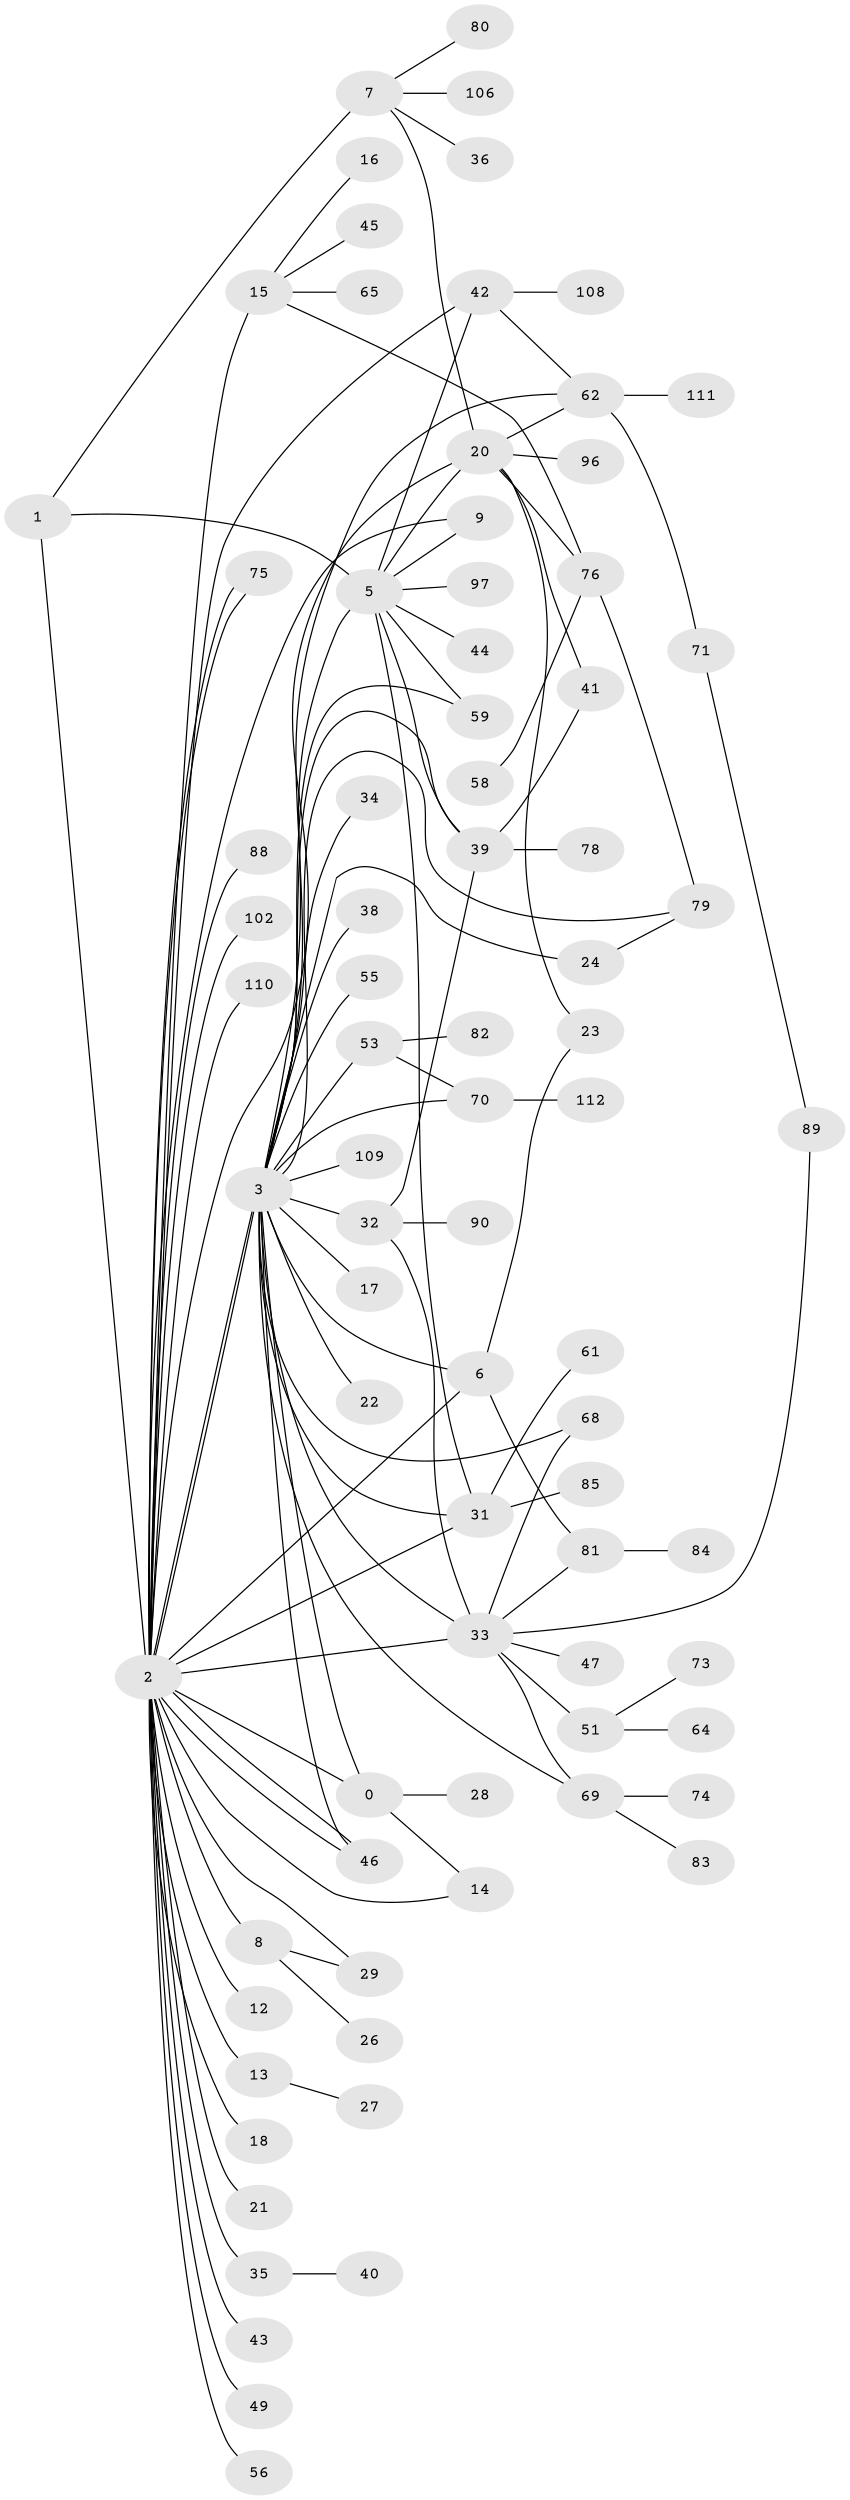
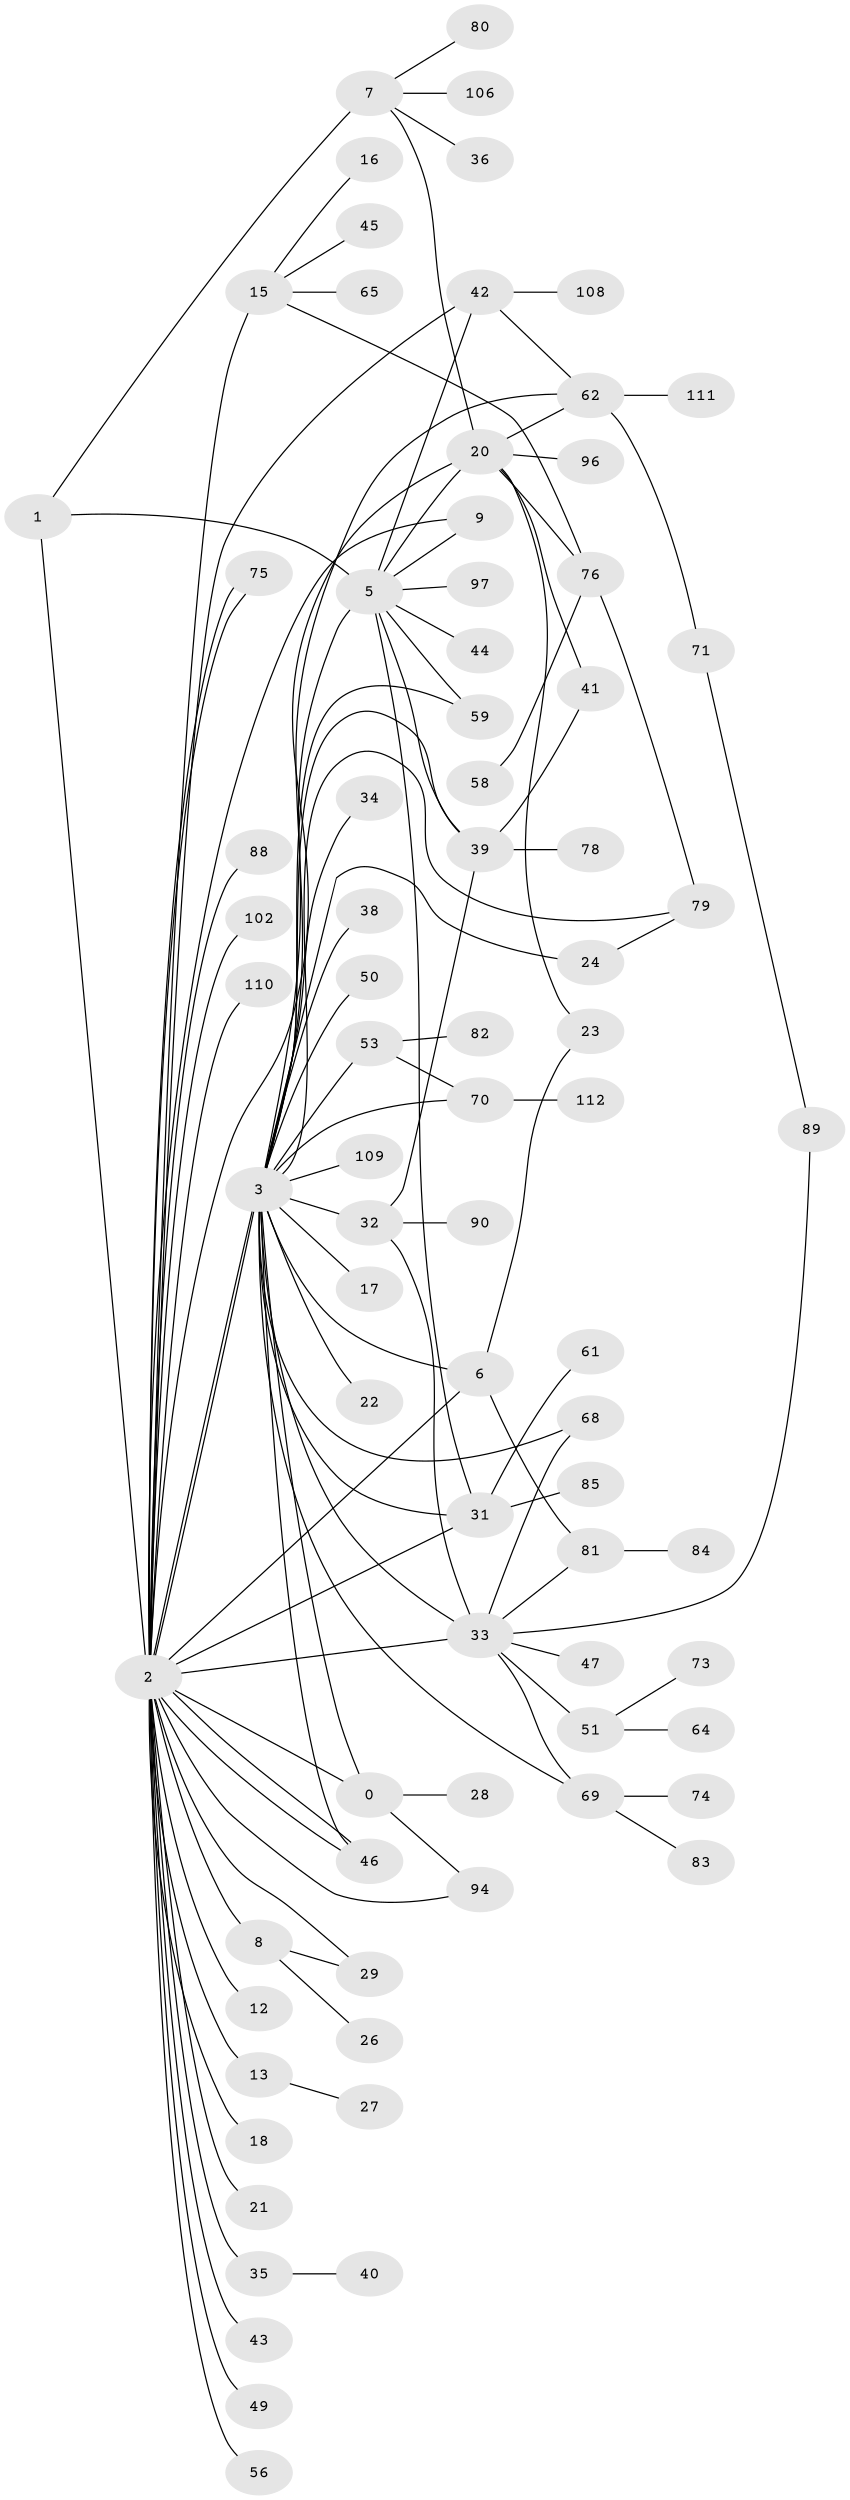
node "55": label "55" -> "50"
node "14": label "14" -> "94"
